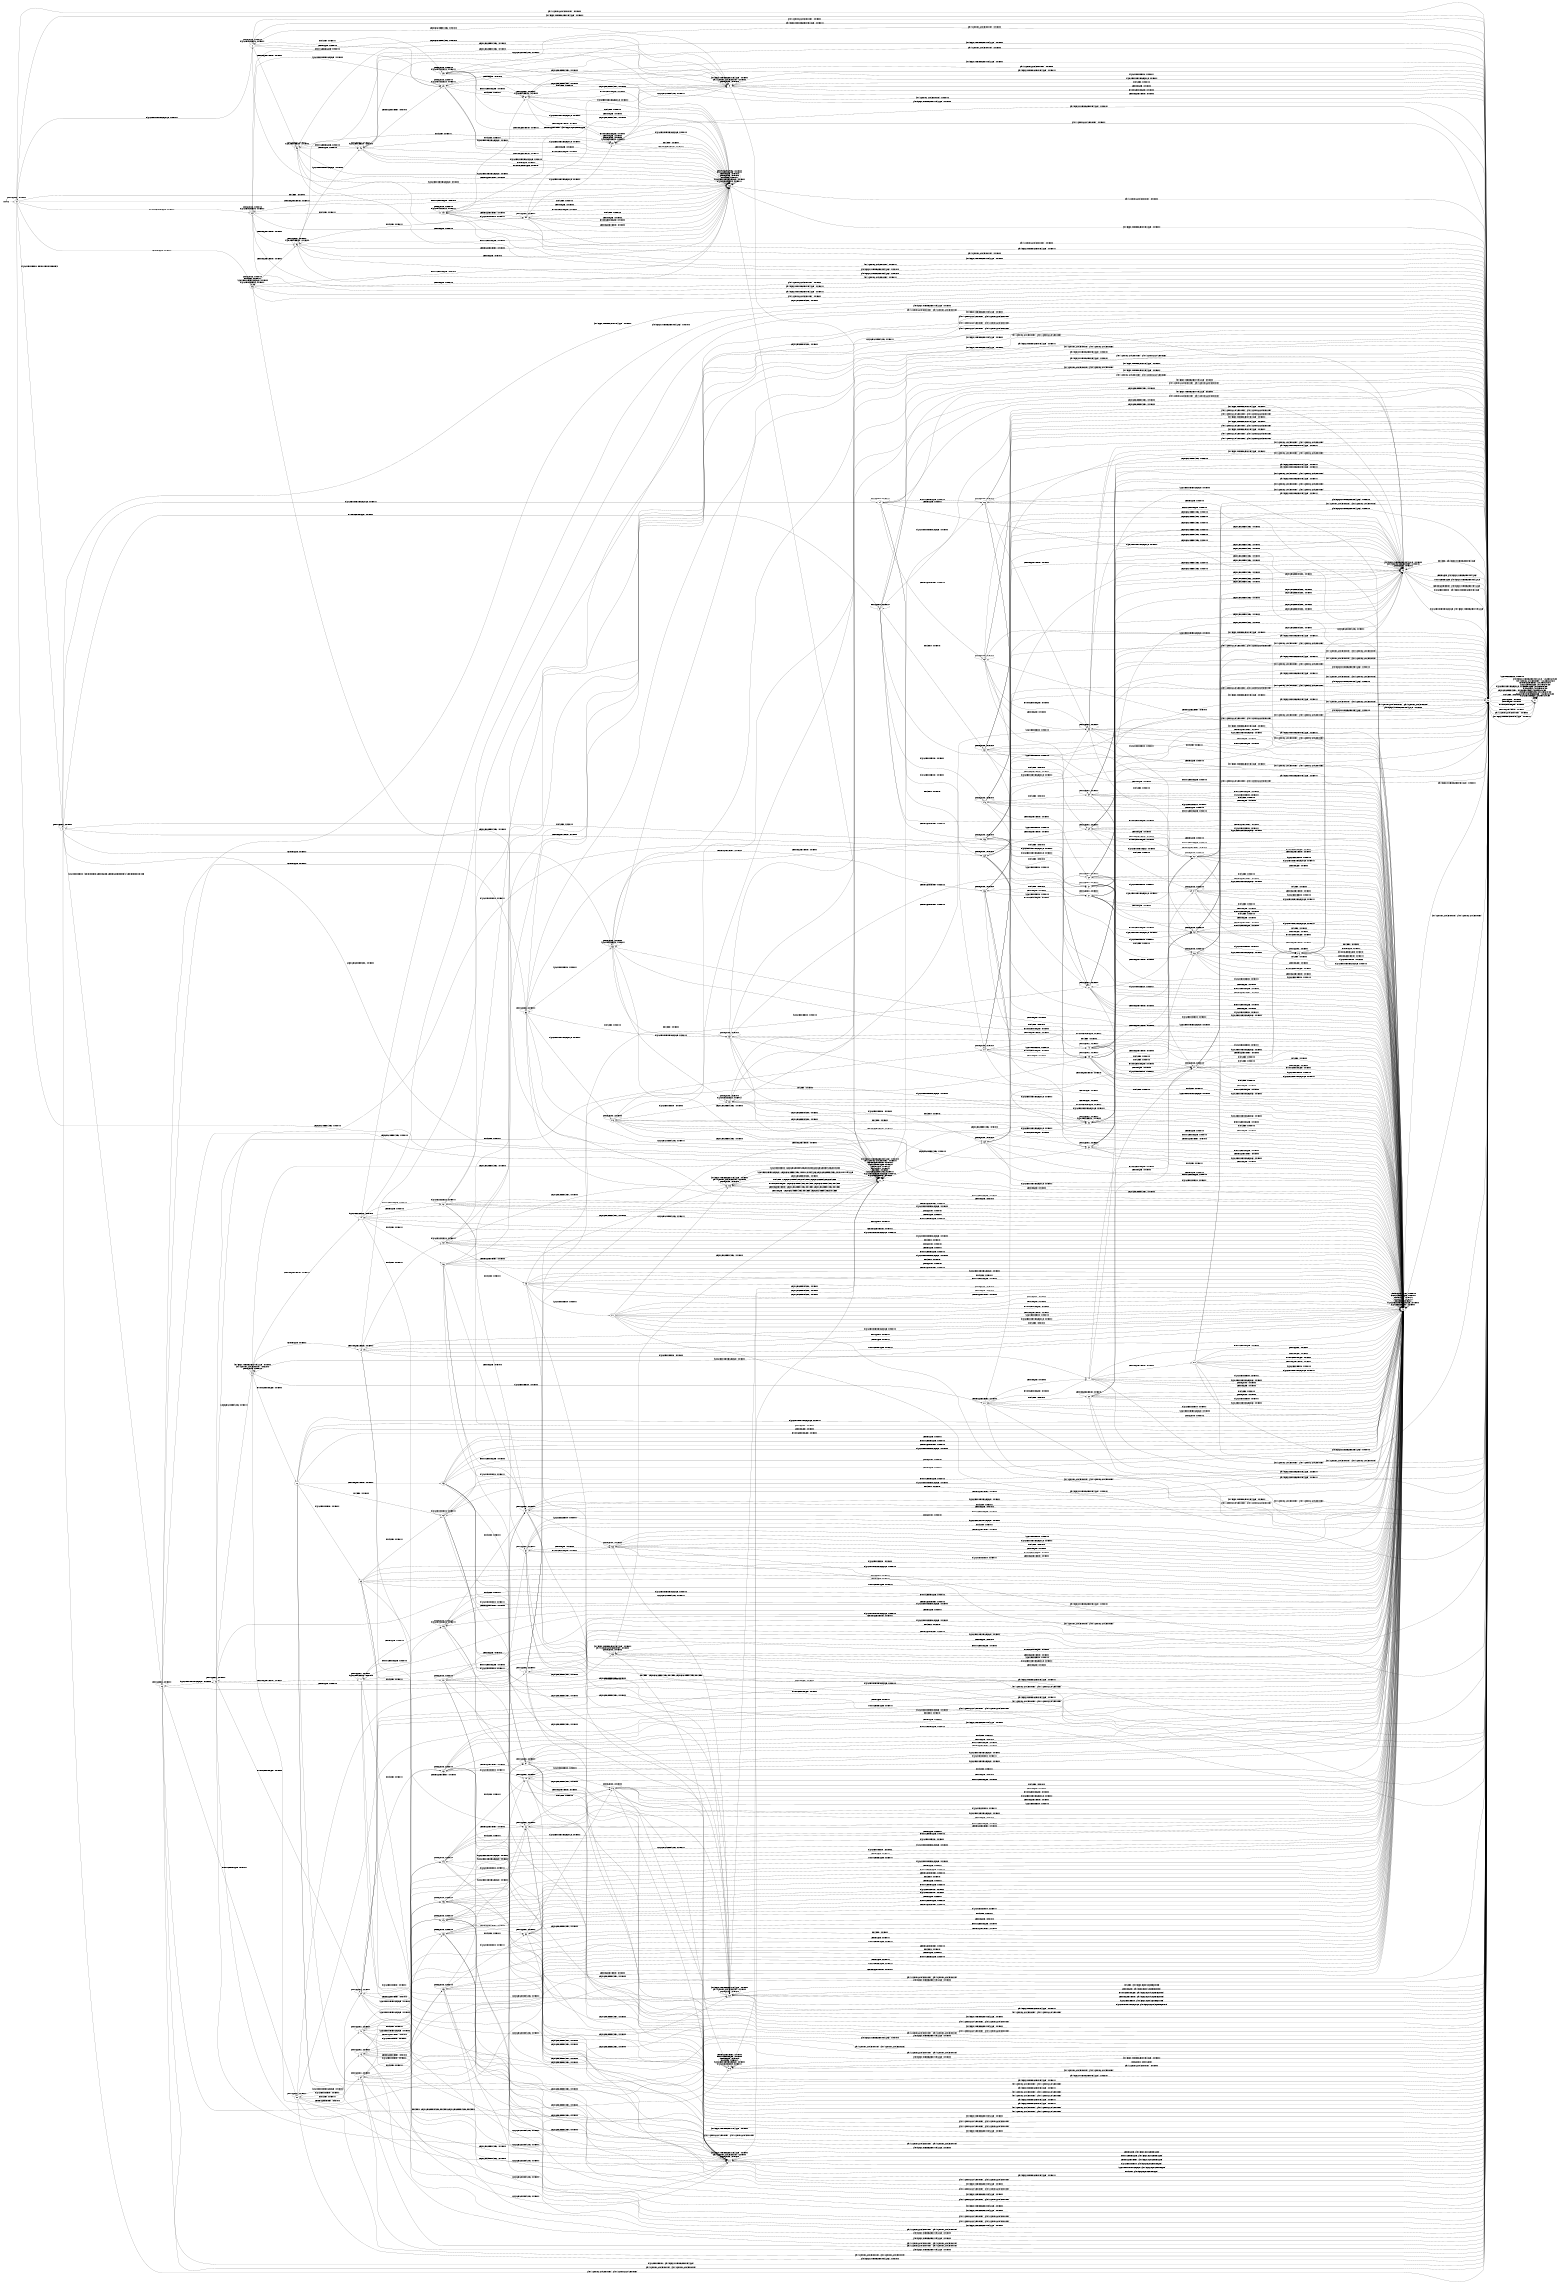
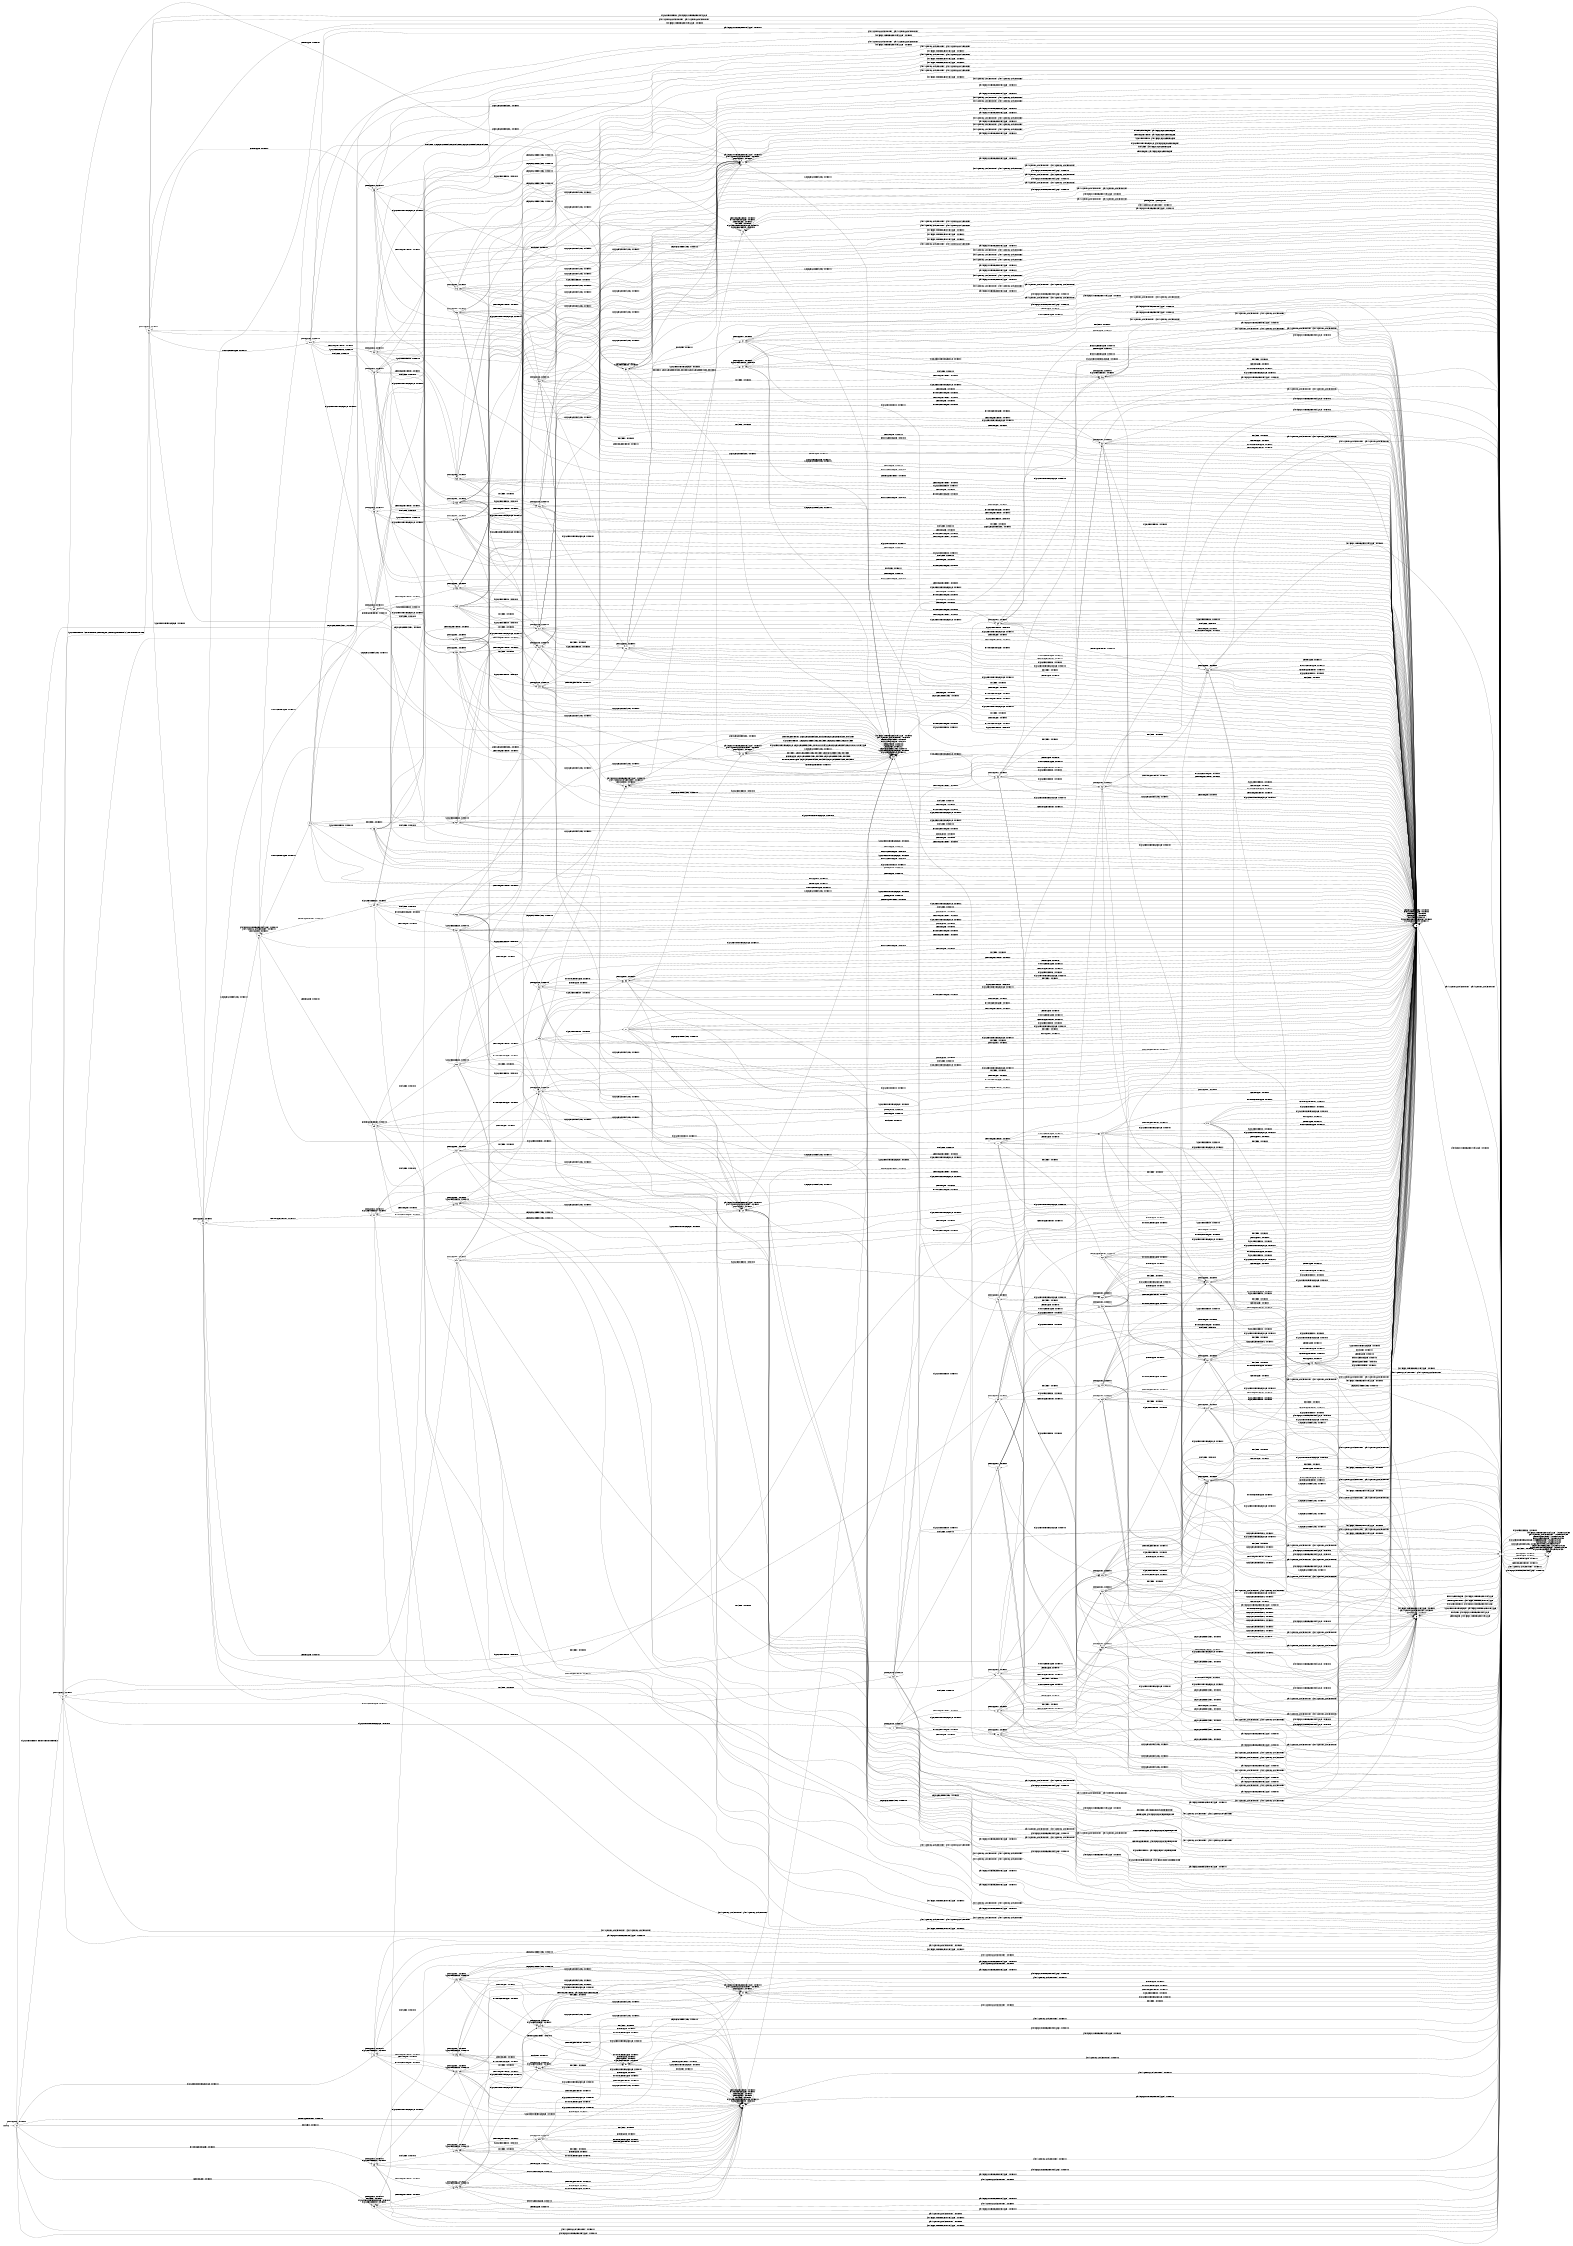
edge "s98" -> "s91": reversed
edge "s52" -> "s53": added, label "CHANGE_CIPHER_SPEC / TIMEOUT"
edge "s50" -> "s47": label "RSA_CLIENT_KEY_FATAL / TIMEOUT" -> "RSA_CLIENT_KEY_EXCHANGE / TIMEOUT"
edge "s21" -> "s20": now "s72" -> "s20"
